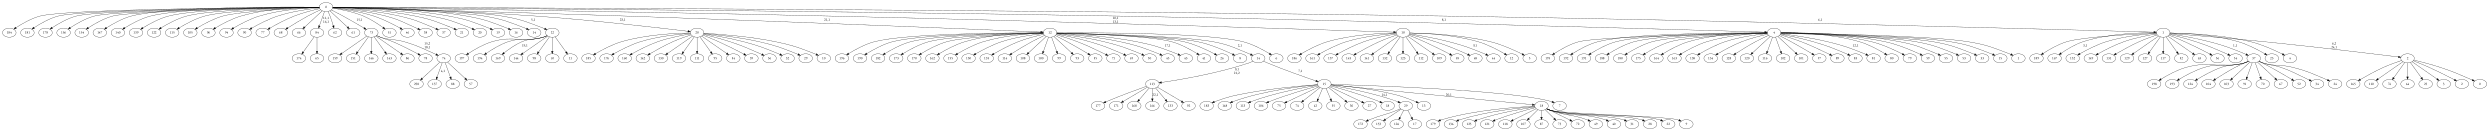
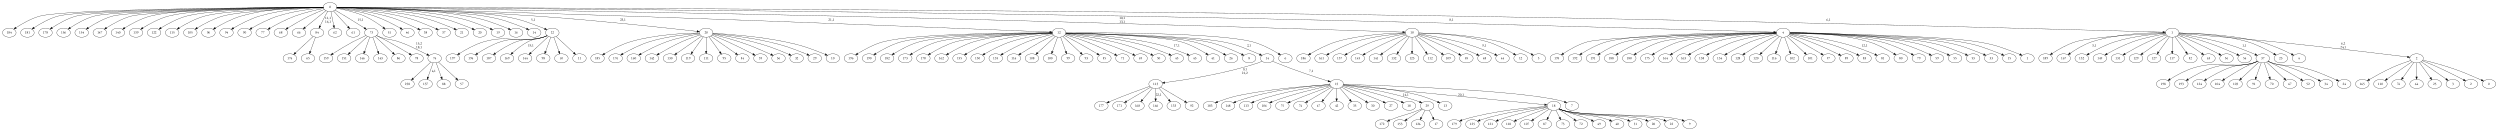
node "187": added
node "47": added
node "136": removed
